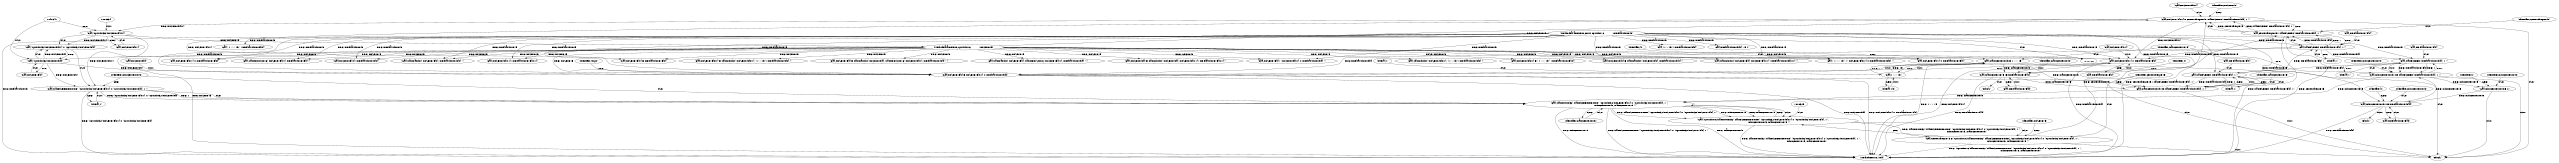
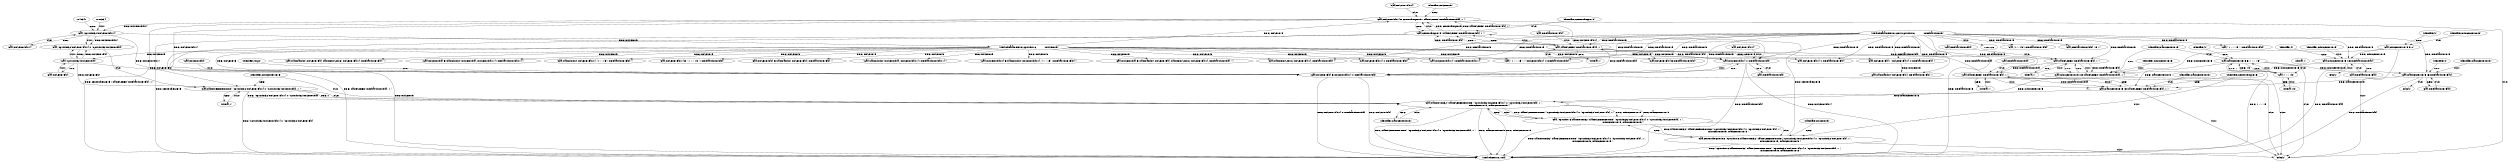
edge "1040341" -> "(Call,(opus_int32)NLSF_Q15[I])": removed, label "AST:"
edge "(MethodParameterIn,opus_int16            *NLSF_Q15)" -> "(Call,silk_max_int( NLSF_Q15[0], NDeltaMin_Q15[0] ))": now "(Call,NLSF_Q15[i] - ( NLSF_Q15[i-1] + NDeltaMin_Q15[i] ))" -> "(Call,silk_max_int( NLSF_Q15[0], NDeltaMin_Q15[0] ))"
edge "(MethodParameterIn,opus_int16            *NLSF_Q15)" -> "1000126": removed, label "AST:"
edge "(MethodParameterIn,opus_int16            *NLSF_Q15)" -> "(Call,NLSF_Q15[L-1] = ( 1 << 15 ) - NDeltaMin_Q15[L])": label "NLSF: NLSF_Q15" -> "DDG: NLSF_Q15"
node "(Call,NLSF_Q15[0] - NDeltaMin_Q15[0])": removed
edge "(Call,max_center_Q15 = 1 << 15)" -> "(Call,max_center_Q15 -= NDeltaMin_Q15[k])": label "DDG: max_center_Q15" -> "DDG: min_center_Q15"
edge "(Call,min_center_Q15 += silk_RSHIFT( NDeltaMin_Q15[I], 1 ))" -> "(Call,min_center_Q15 = 0)": reversed
node "1000329": removed
